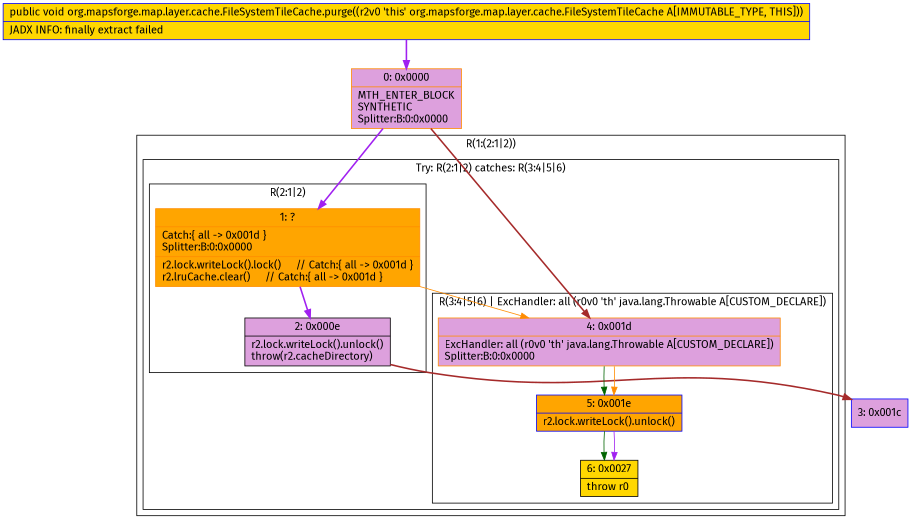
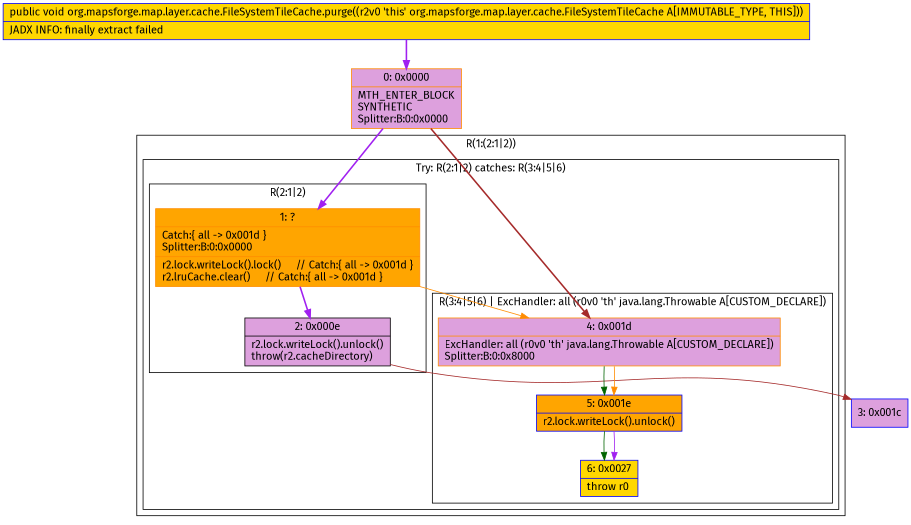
node "4: 0x001d": text "Splitter:B:0:0x0000" -> "Splitter:B:0:0x8000"
edge "2: 0x000e" -> "3: 0x001c": style bold -> solid
node "6: 0x0027": color black -> blue
